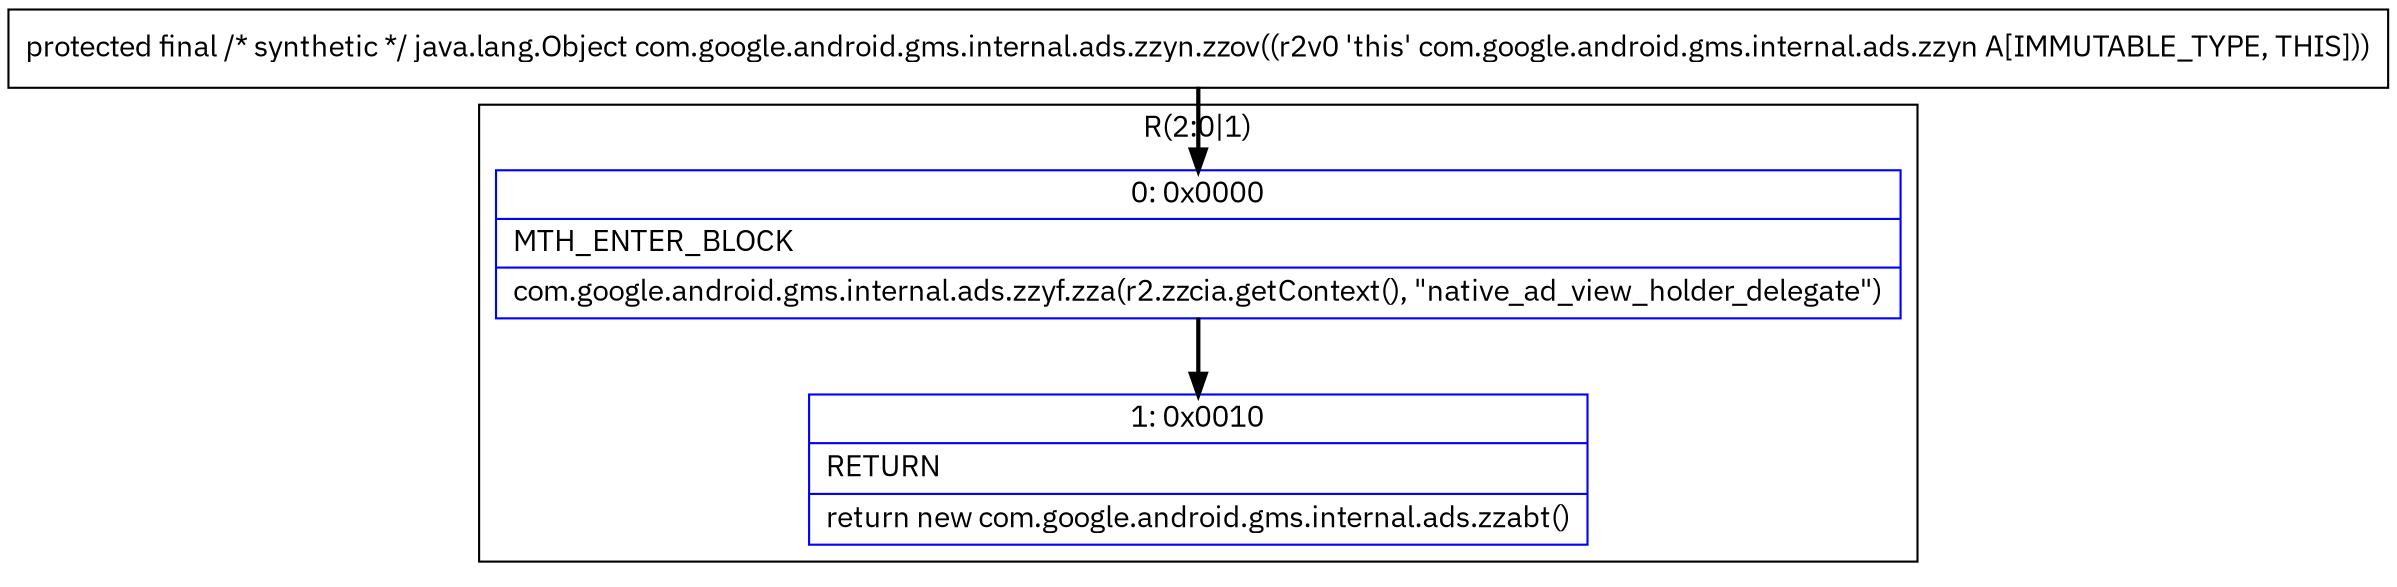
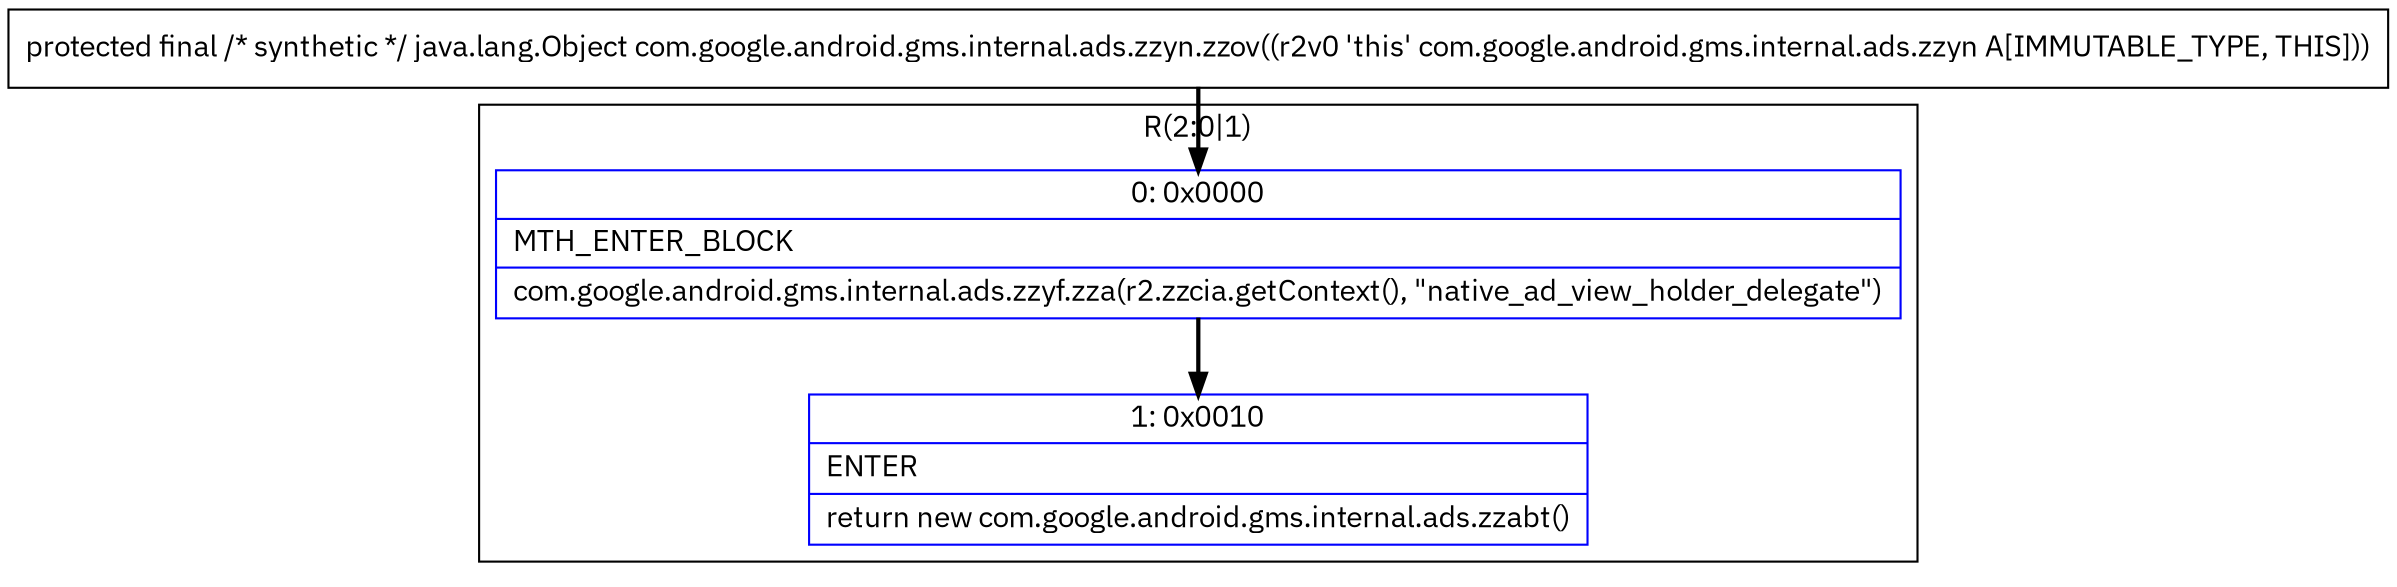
node "1: 0x0010": text "RETURN" -> "ENTER"
